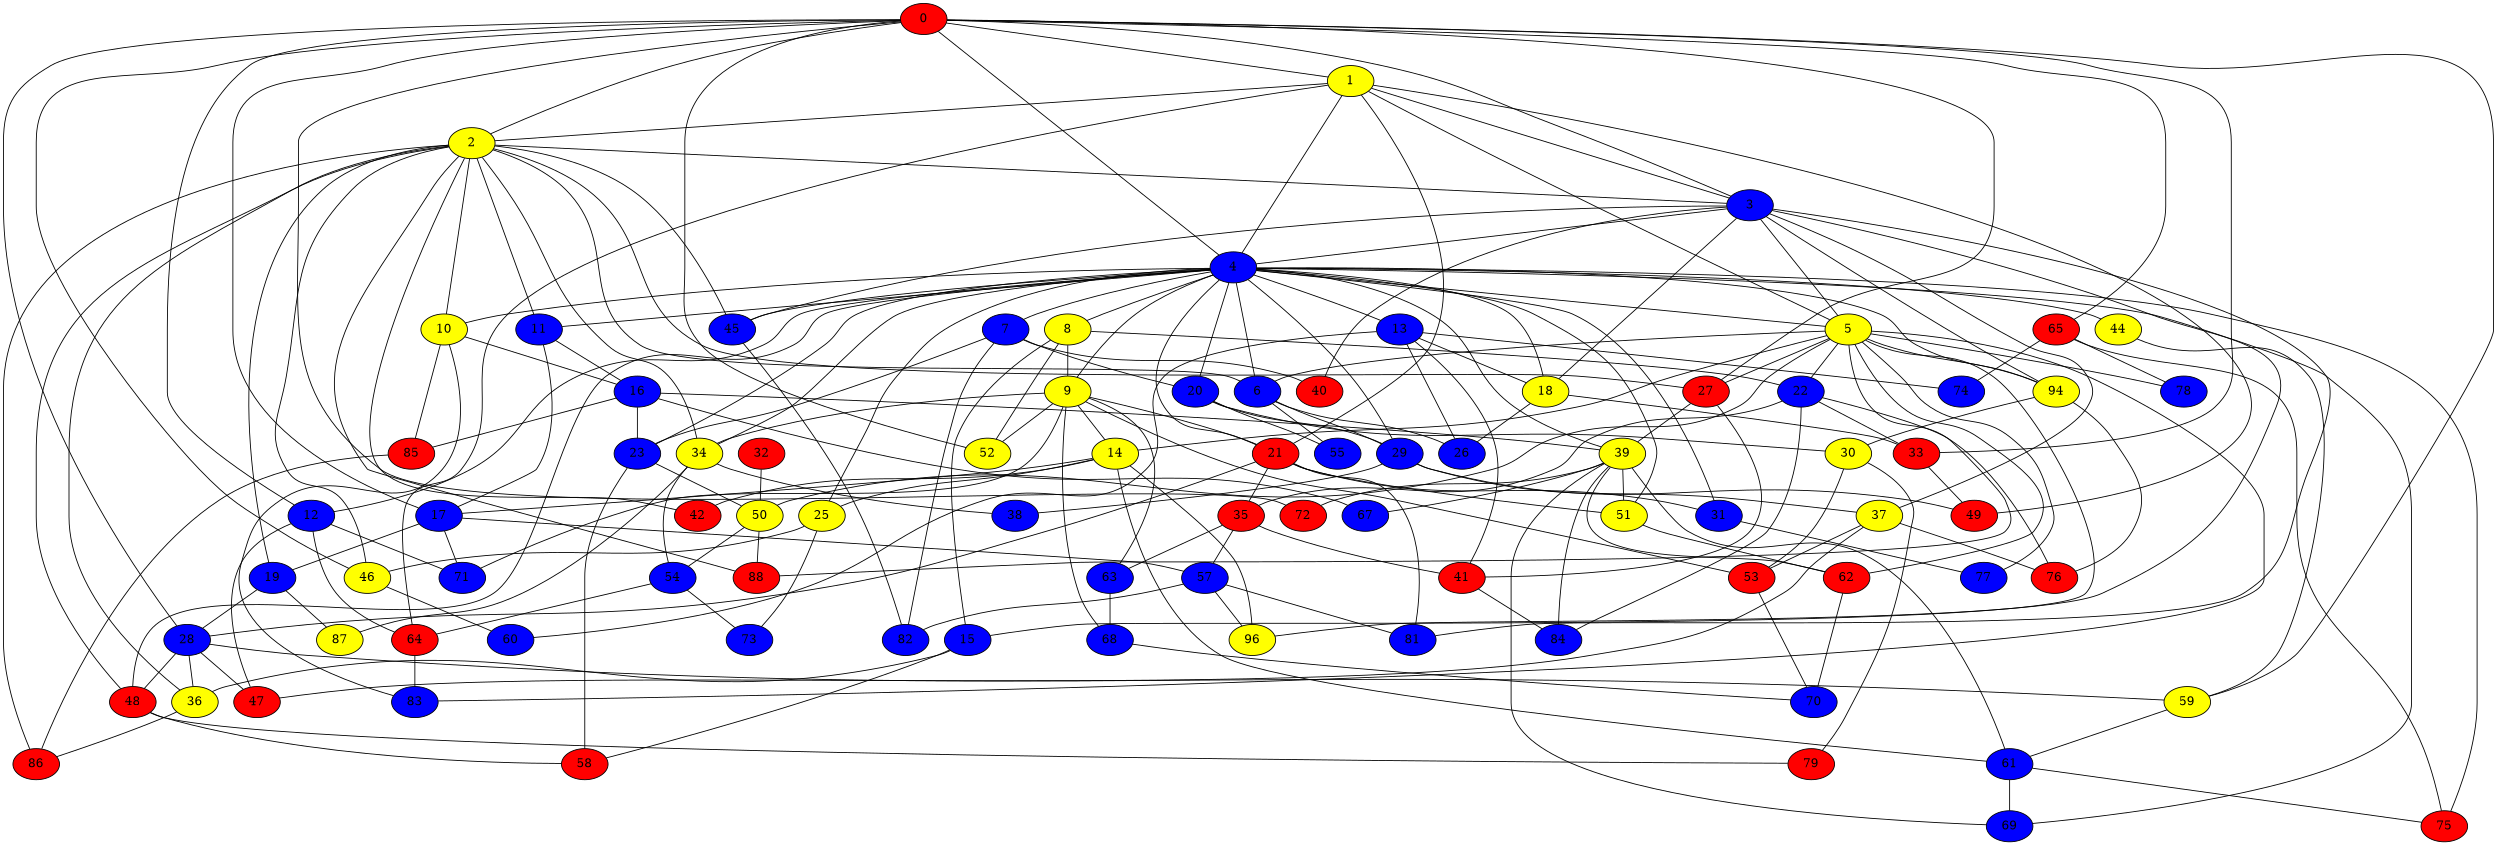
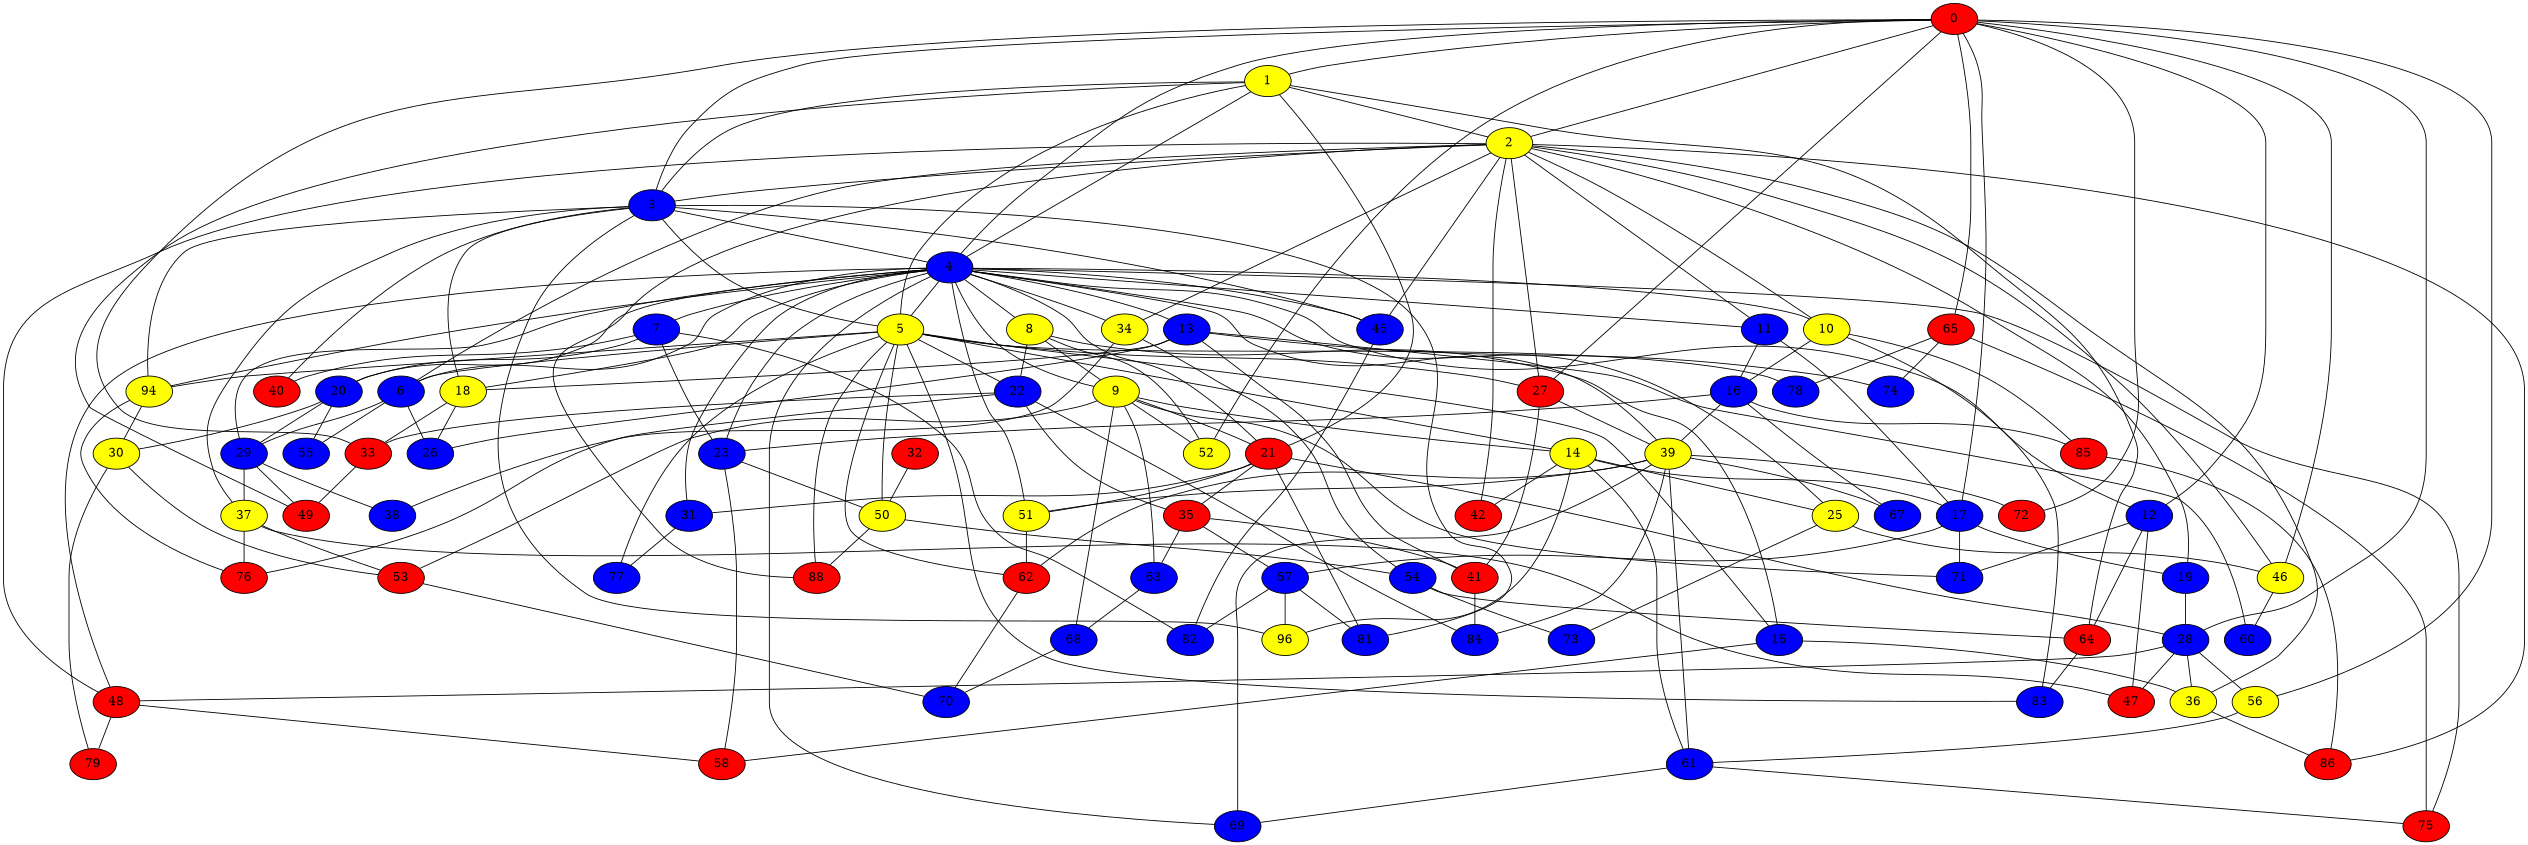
node "44": removed
edge "9" -- "34": removed
node "87": removed
node "59": label "59" -> "56"
